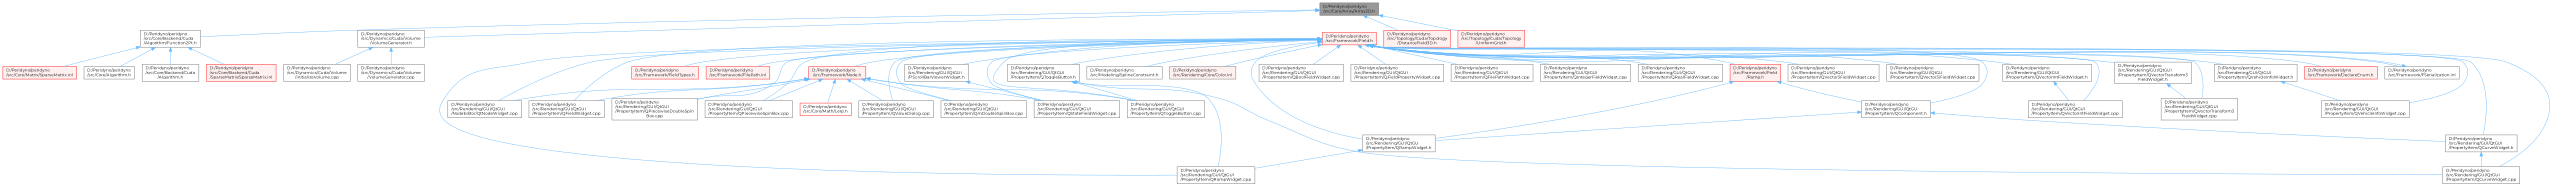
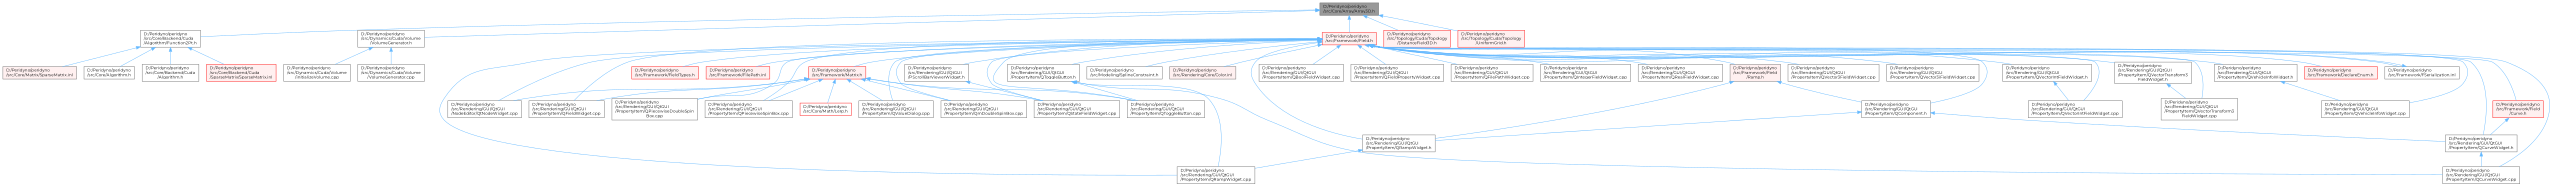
edge "D:/Peridyno/peridyno /src/Framework/Field.h" -> "D:/Peridyno/peridyno /src/Core/Array/Array3D.h": added
node "D:/Peridyno/peridyno /src/Core/Matrix/SparseMatrix.inl": color red -> grey40
node "D:/Peridyno/peridyno /src/Framework/Node.h": label "D:/Peridyno/peridyno /src/Framework/Node.h" -> "D:/Peridyno/peridyno /src/Framework/Matrix.h"
node "D:/Peridyno/peridyno /src/Framework/Field /Ramp.h": color red -> grey40
node "D:/Peridyno/peridyno /src/Framework/Field /Curve.h": added
